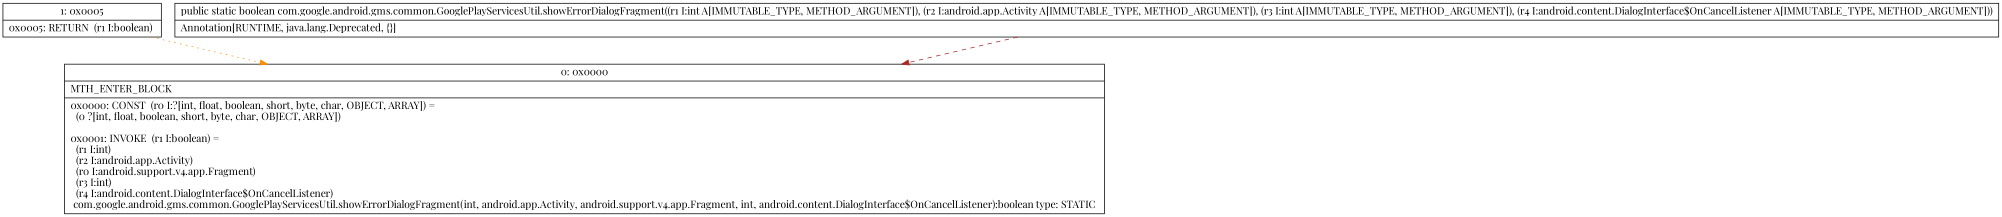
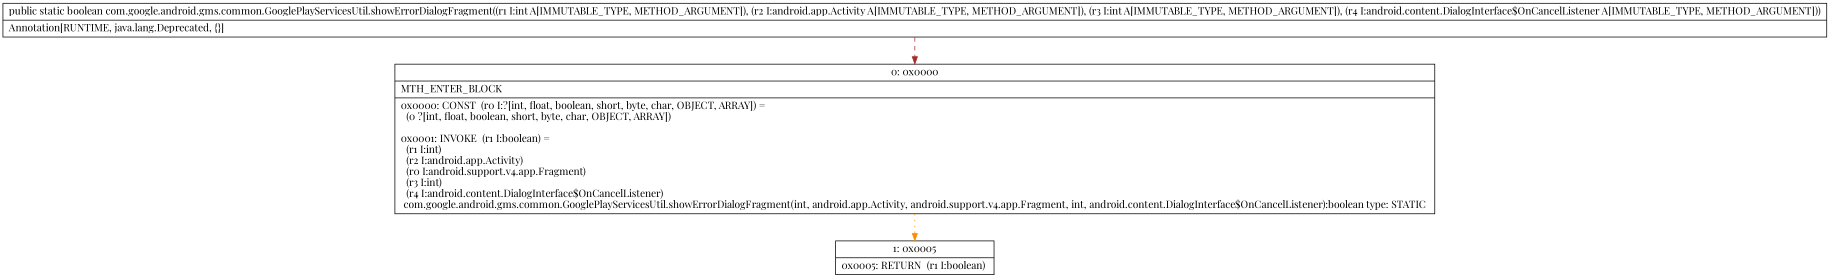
edge "1: 0x0005" -> "0: 0x0000": reversed
